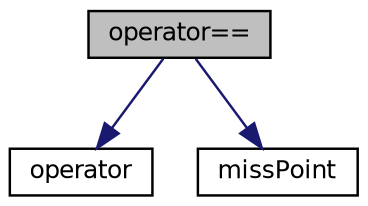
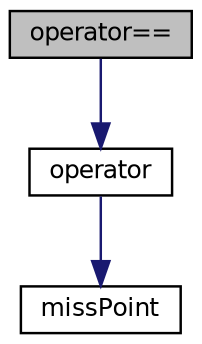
edge "operator==" -> "missPoint": now "operator" -> "missPoint"
